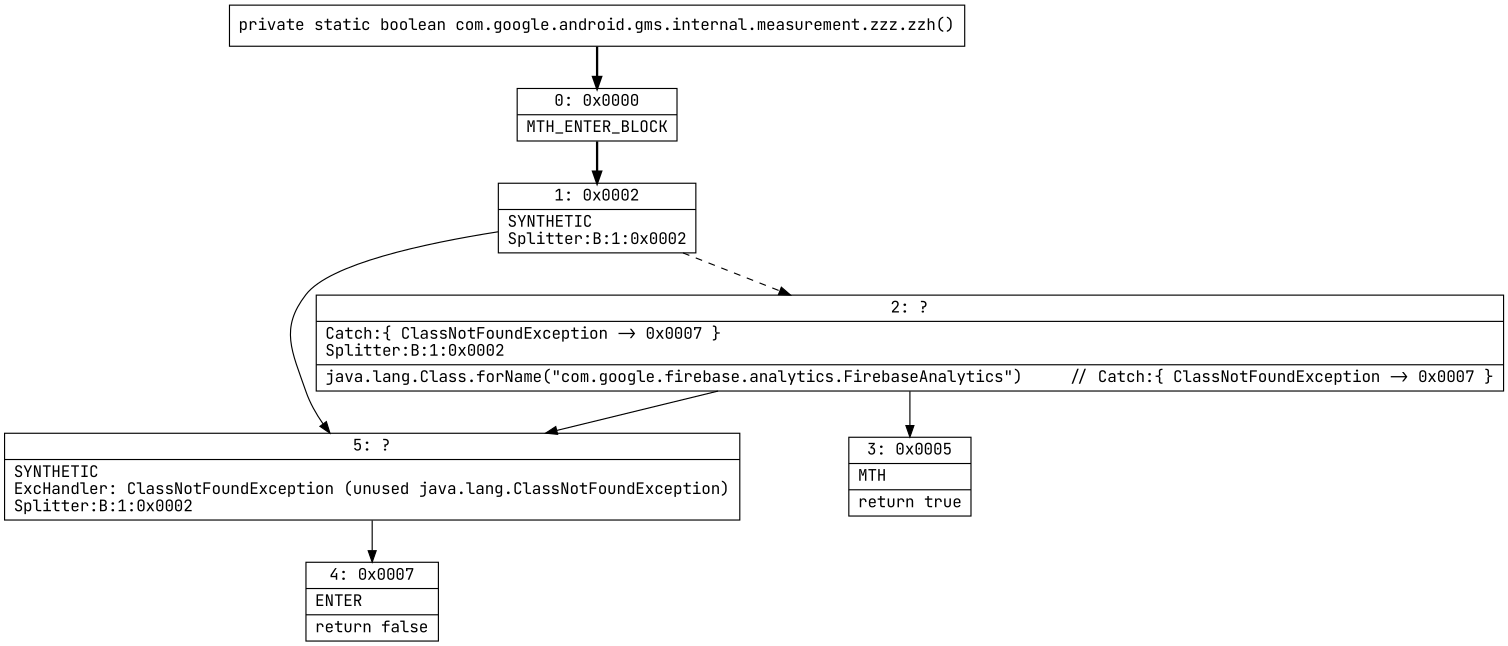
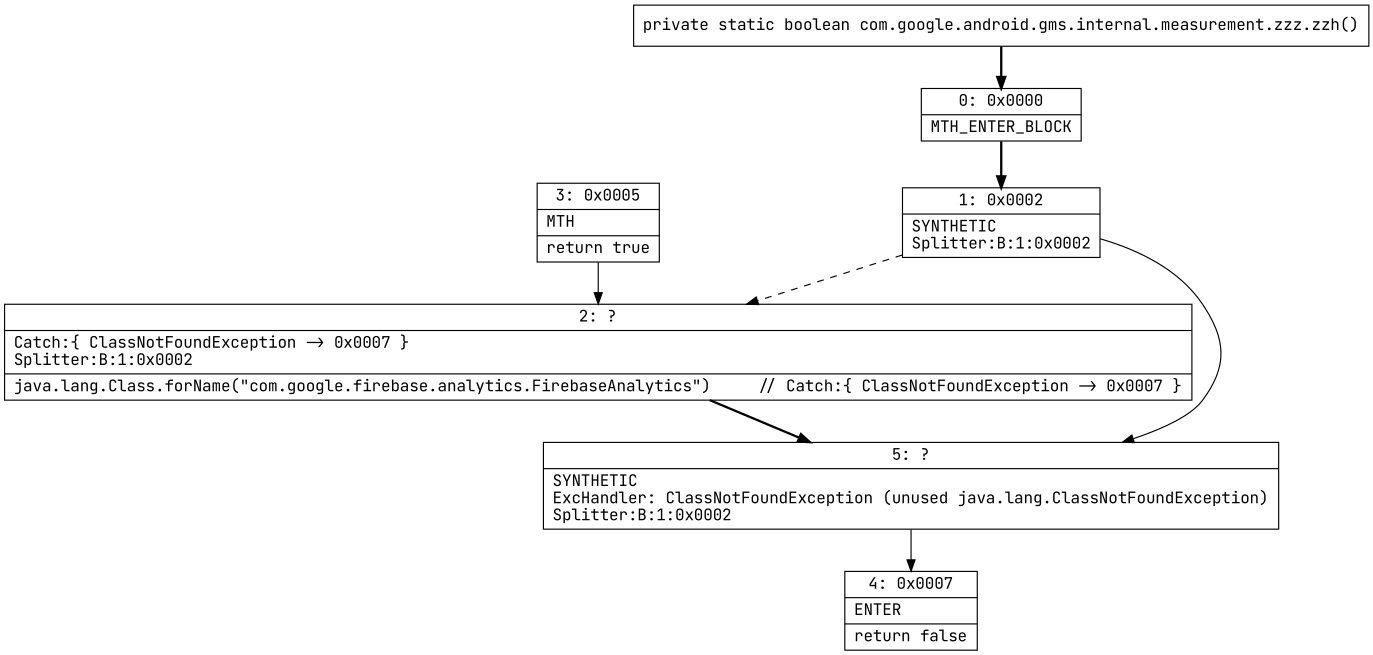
edge "2: ?" -> "3: 0x0005": reversed
edge "2: ?" -> "5: ?": style solid -> bold
